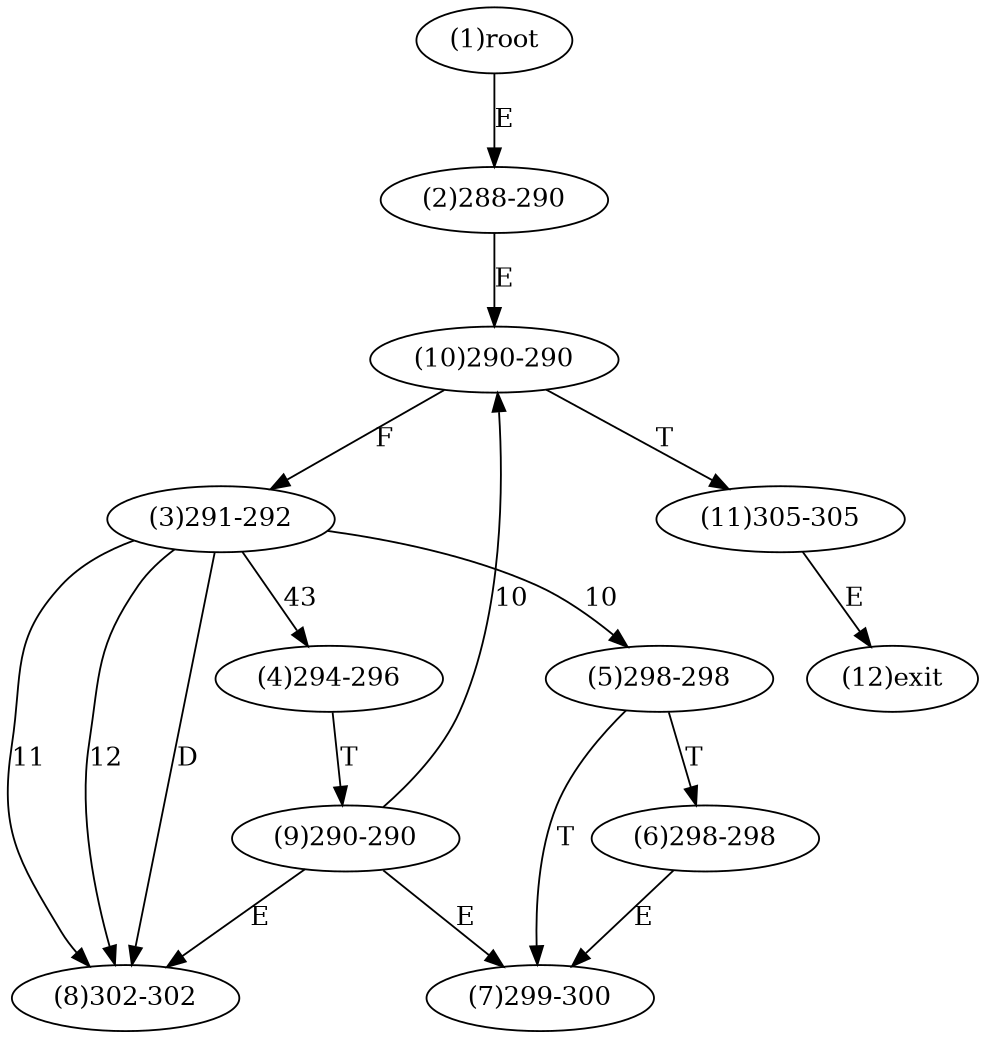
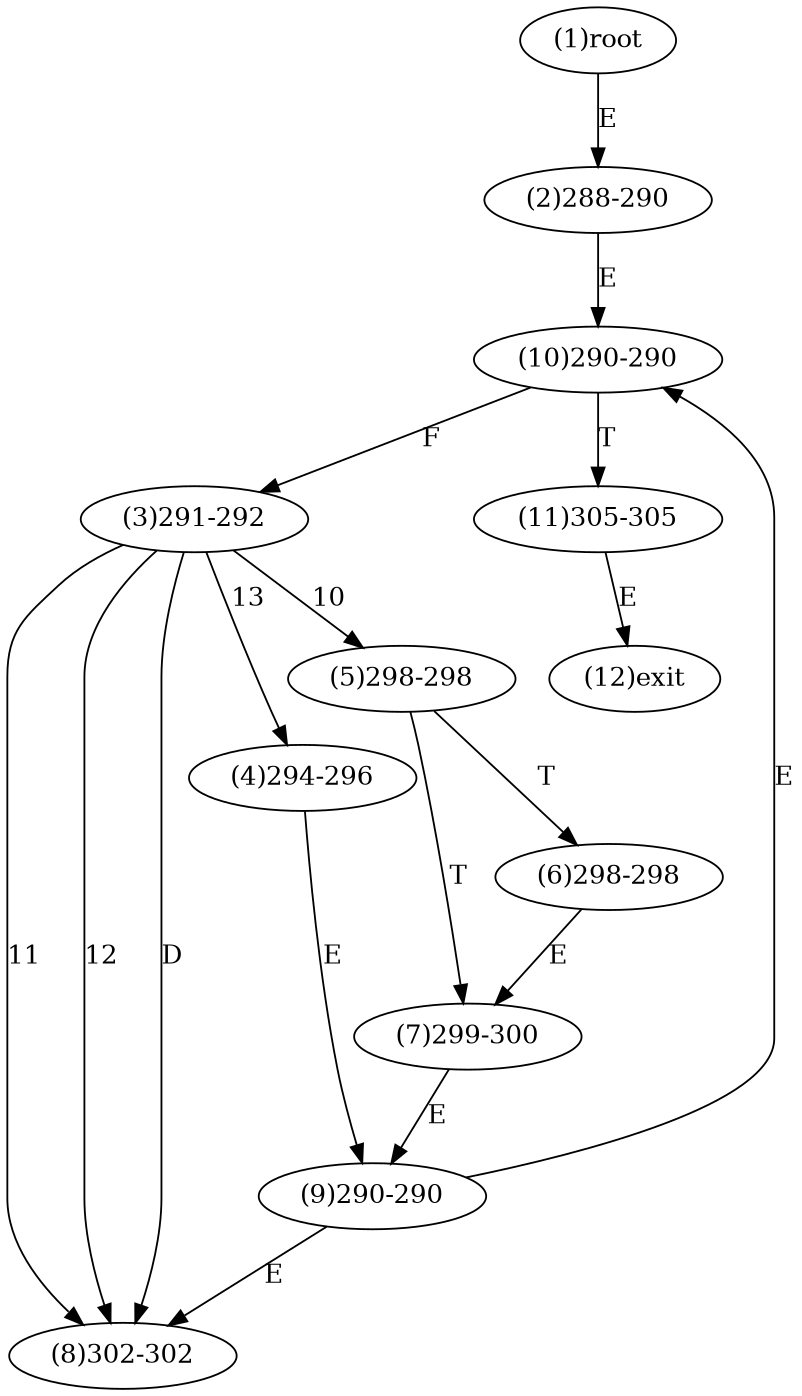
edge "(3)291-292" -> "(4)294-296": label "43" -> "13"
edge "(9)290-290" -> "(10)290-290": label "10" -> "E"
edge "(4)294-296" -> "(9)290-290": label "T" -> "E"
edge "(9)290-290" -> "(7)299-300": reversed
